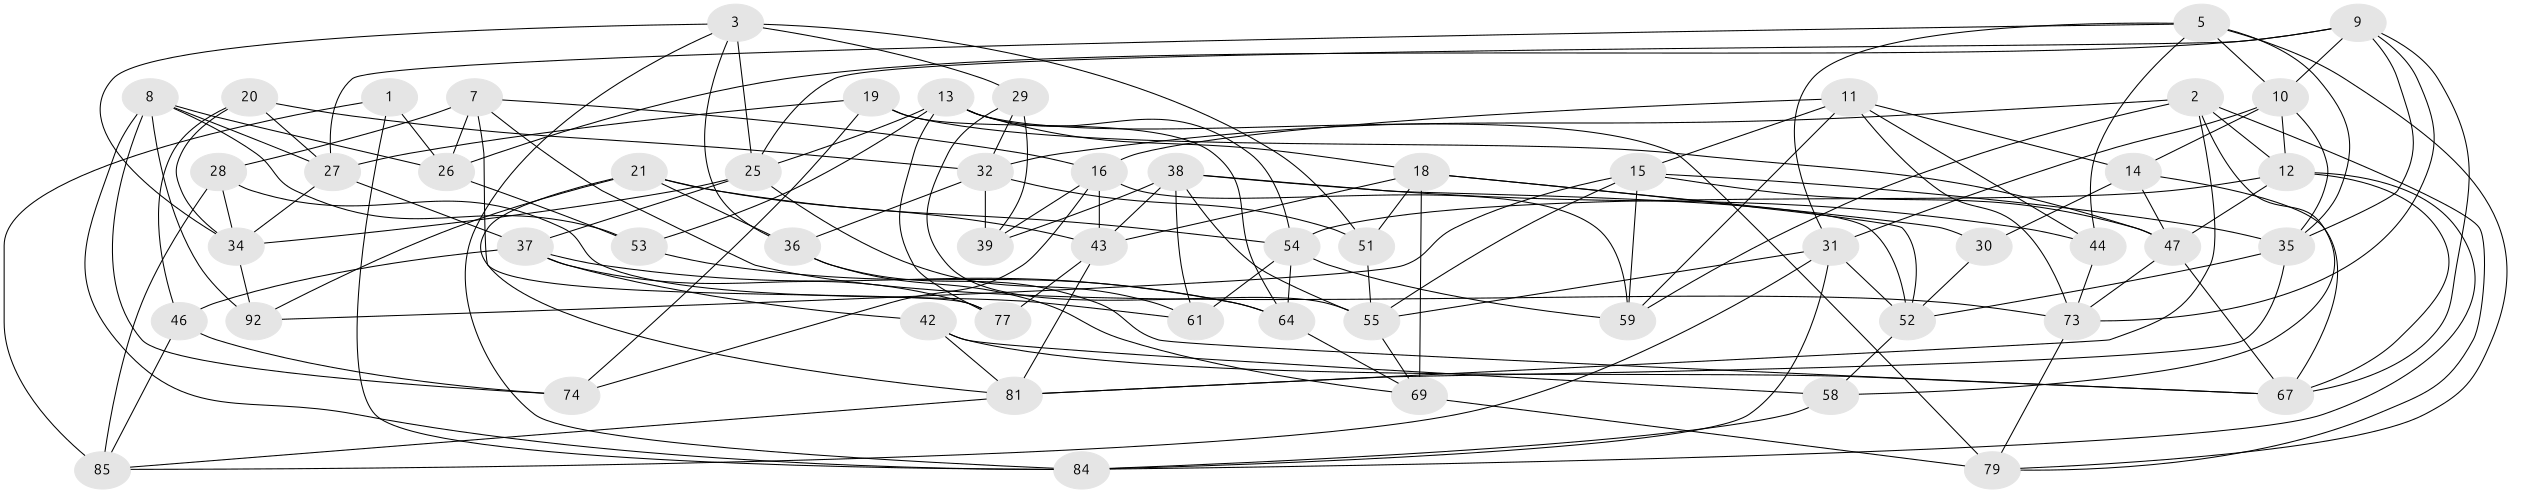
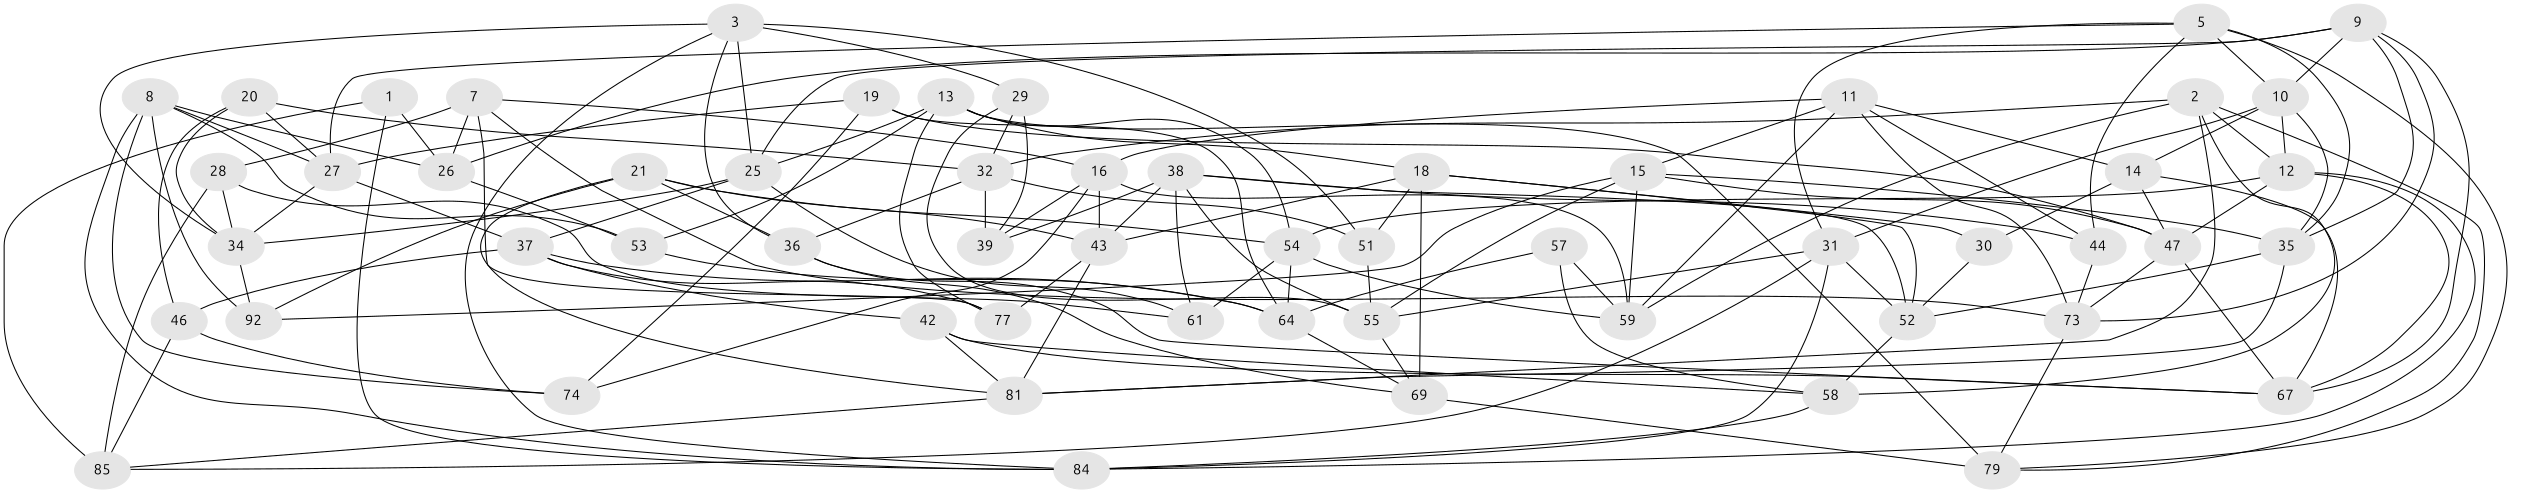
node "57": added
